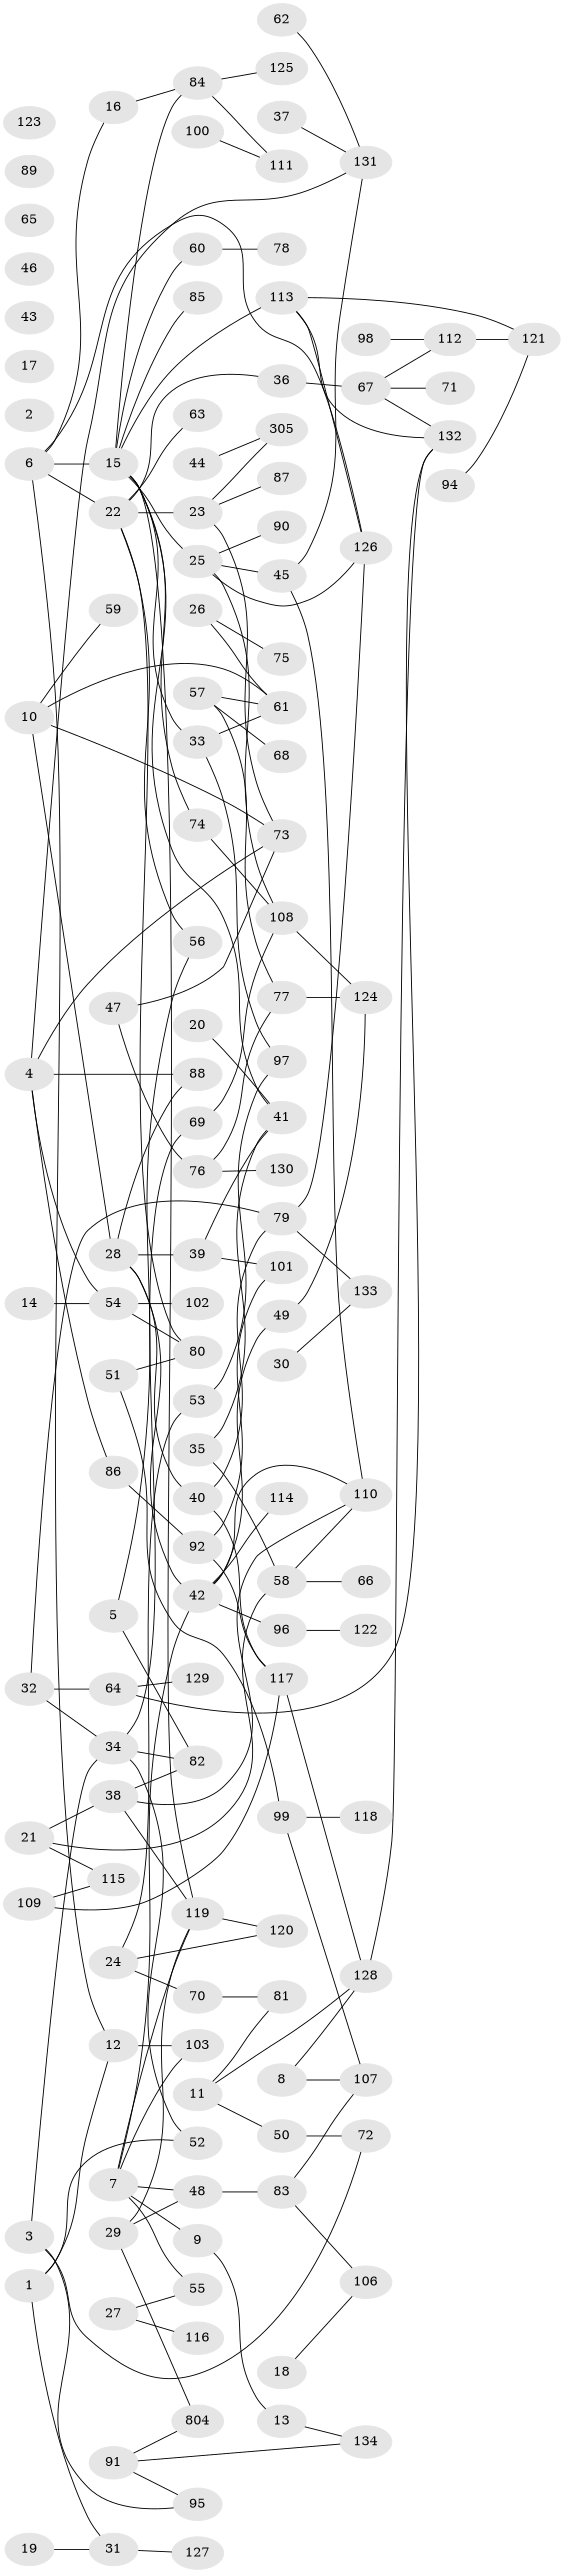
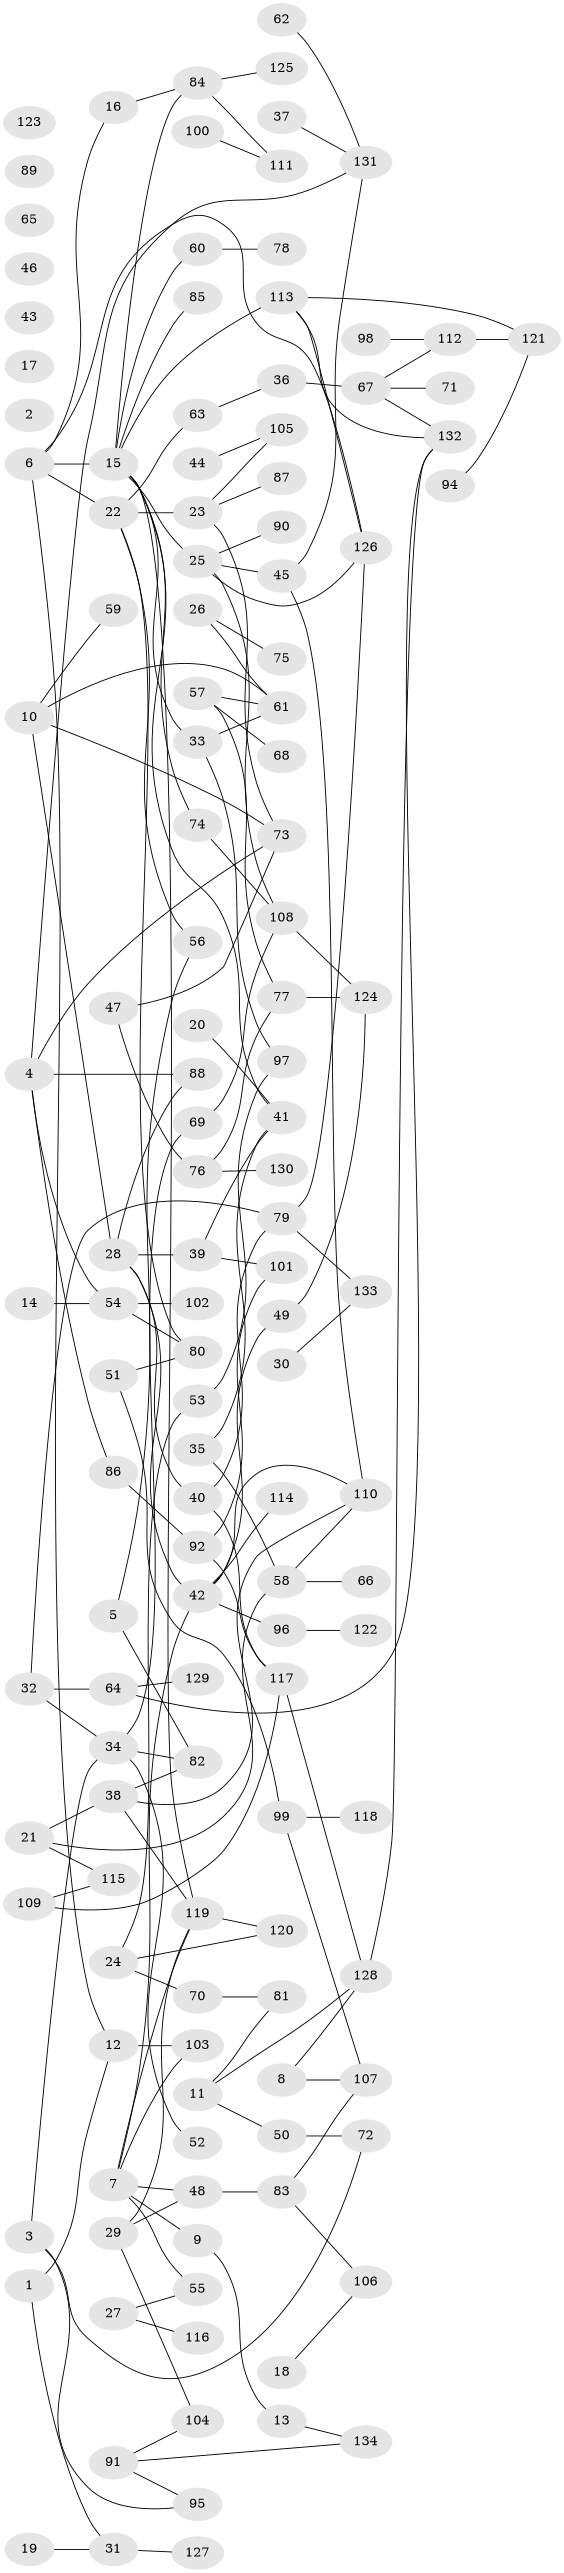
edge "36" -- "22": now "36" -- "63"
node "305": label "305" -> "105"
edge "52" -- "1": removed
node "804": label "804" -> "104"
